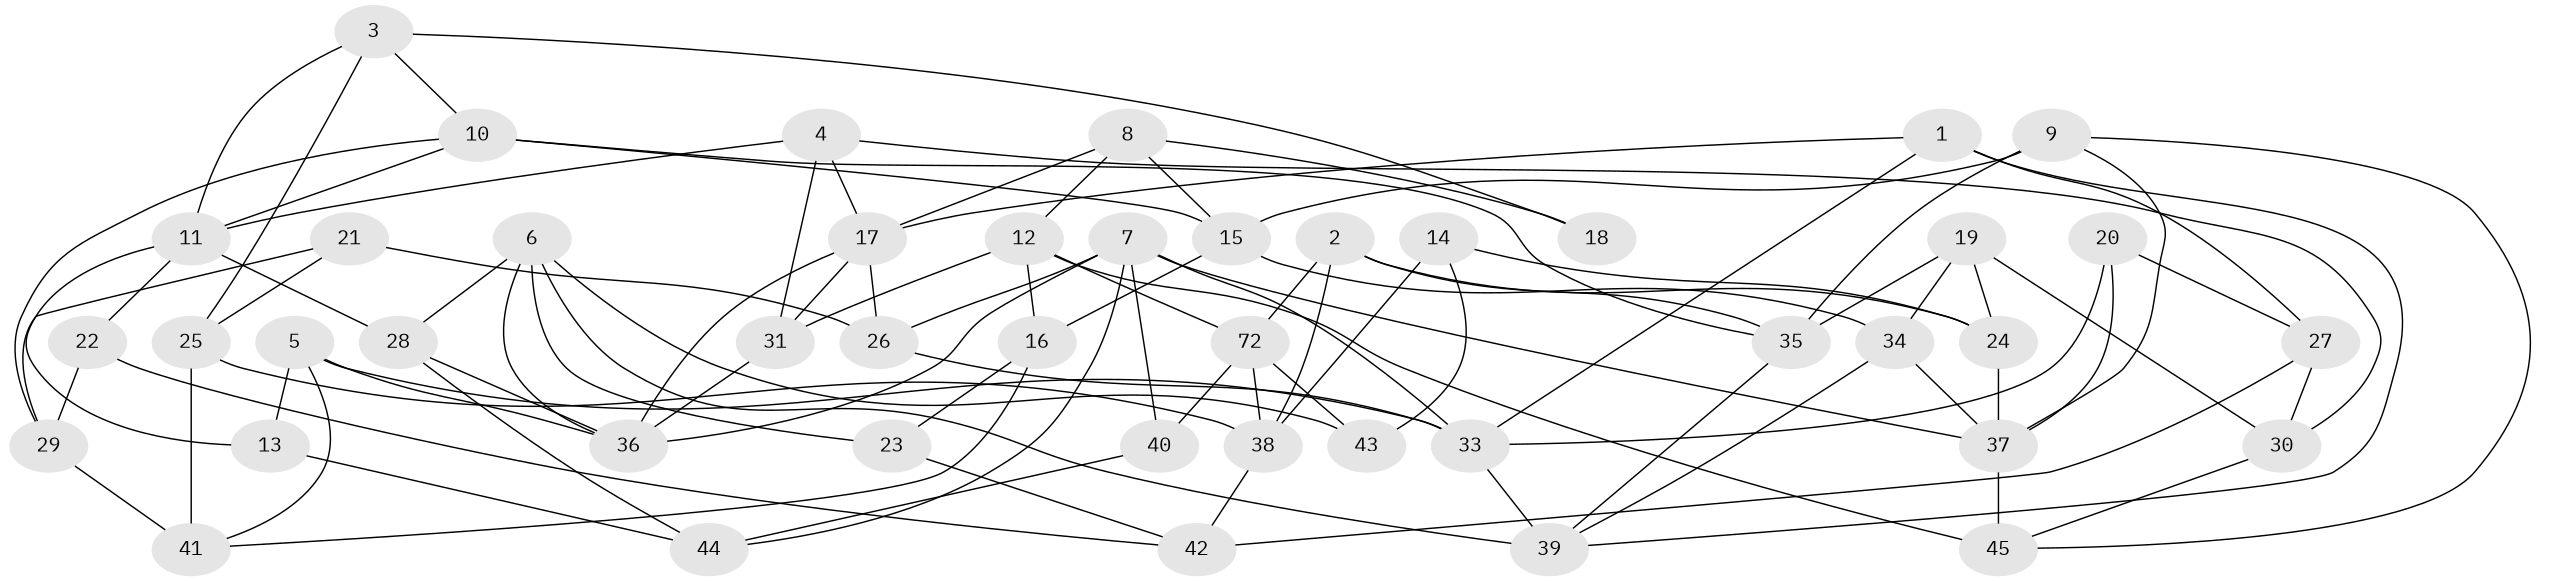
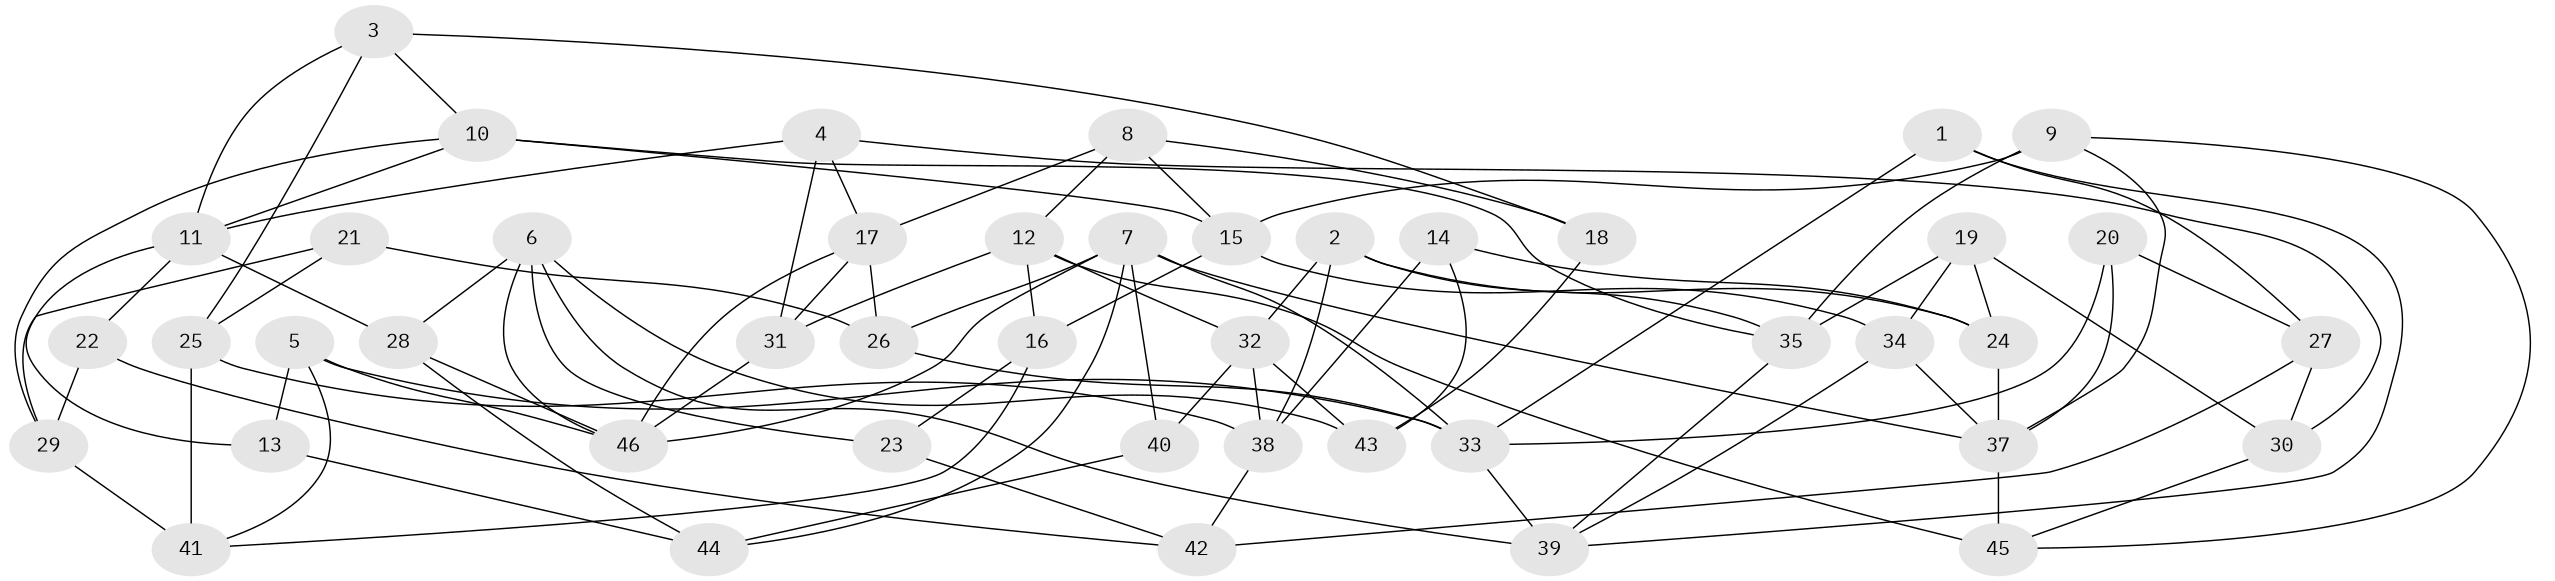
edge "1" -- "17": removed
node "72": label "72" -> "32"
edge "18" -- "43": added
node "36": label "36" -> "46"
